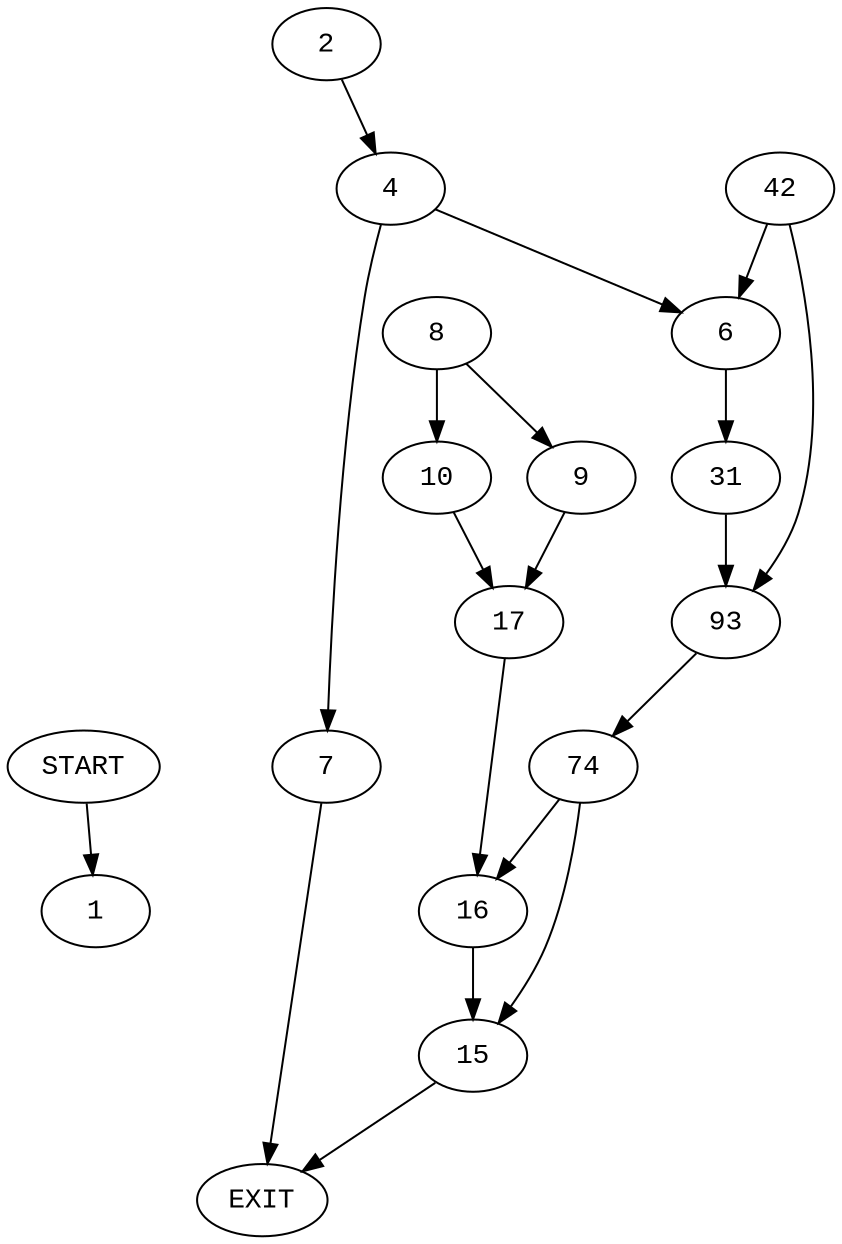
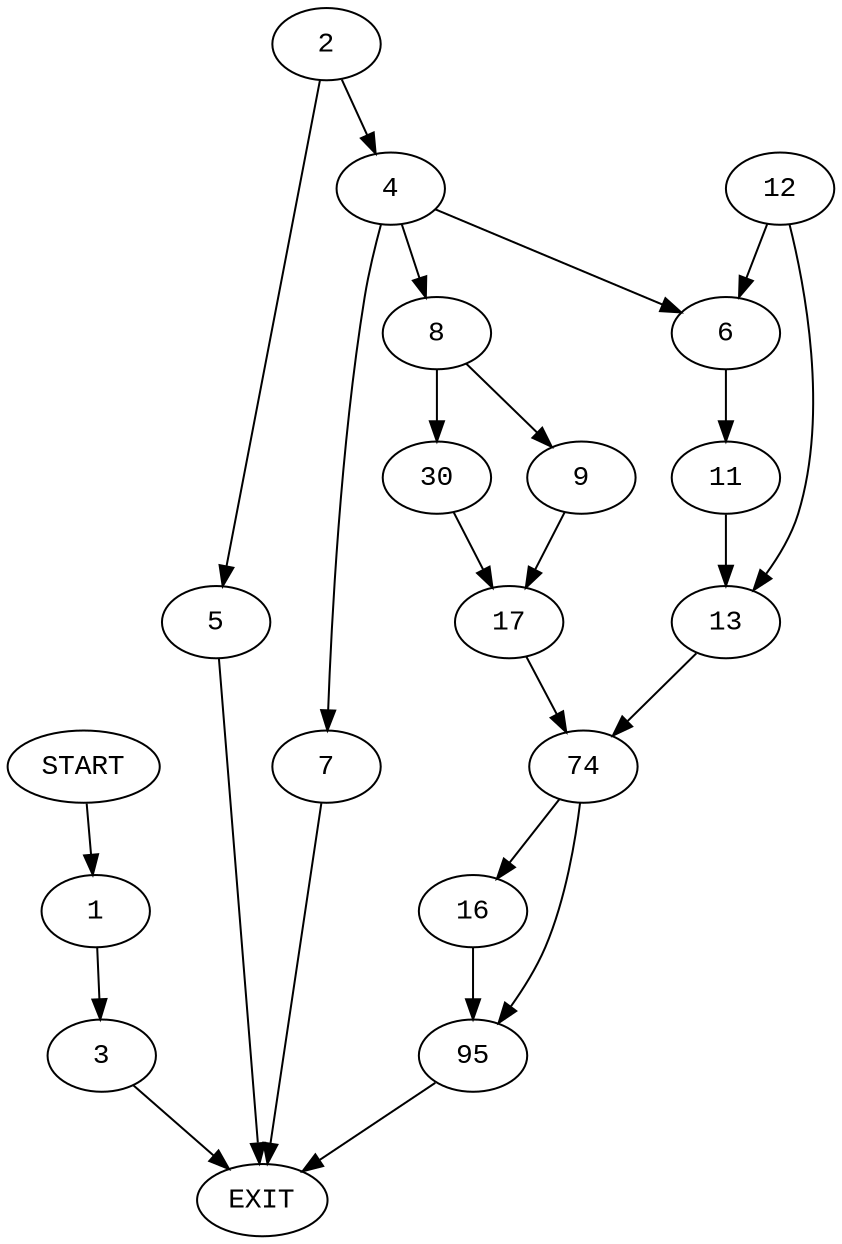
node "42": label "42" -> "12"
edge "4" -> "8": added
node "10": label "10" -> "30"
node "31": label "31" -> "11"
node "5": added
node "93": label "93" -> "13"
edge "17" -> "16": now "17" -> "74"
node "3": added
node "15": label "15" -> "95"
